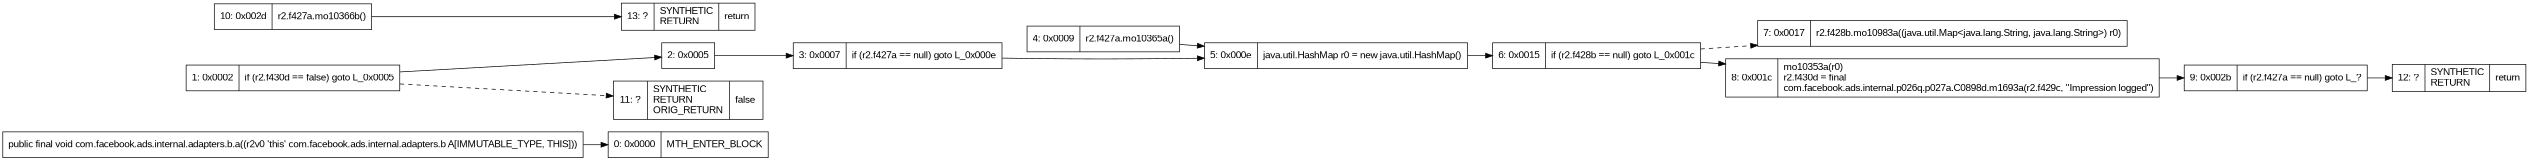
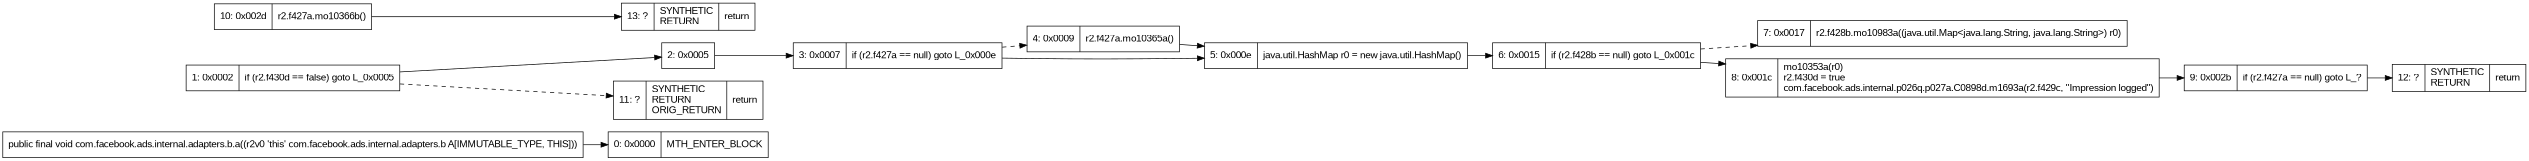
edge "3: 0x0007" -> "4: 0x0009": added
node "8: 0x001c": text "r2.f430d = final" -> "r2.f430d = true"
node "11: ?": text "false" -> "return"
